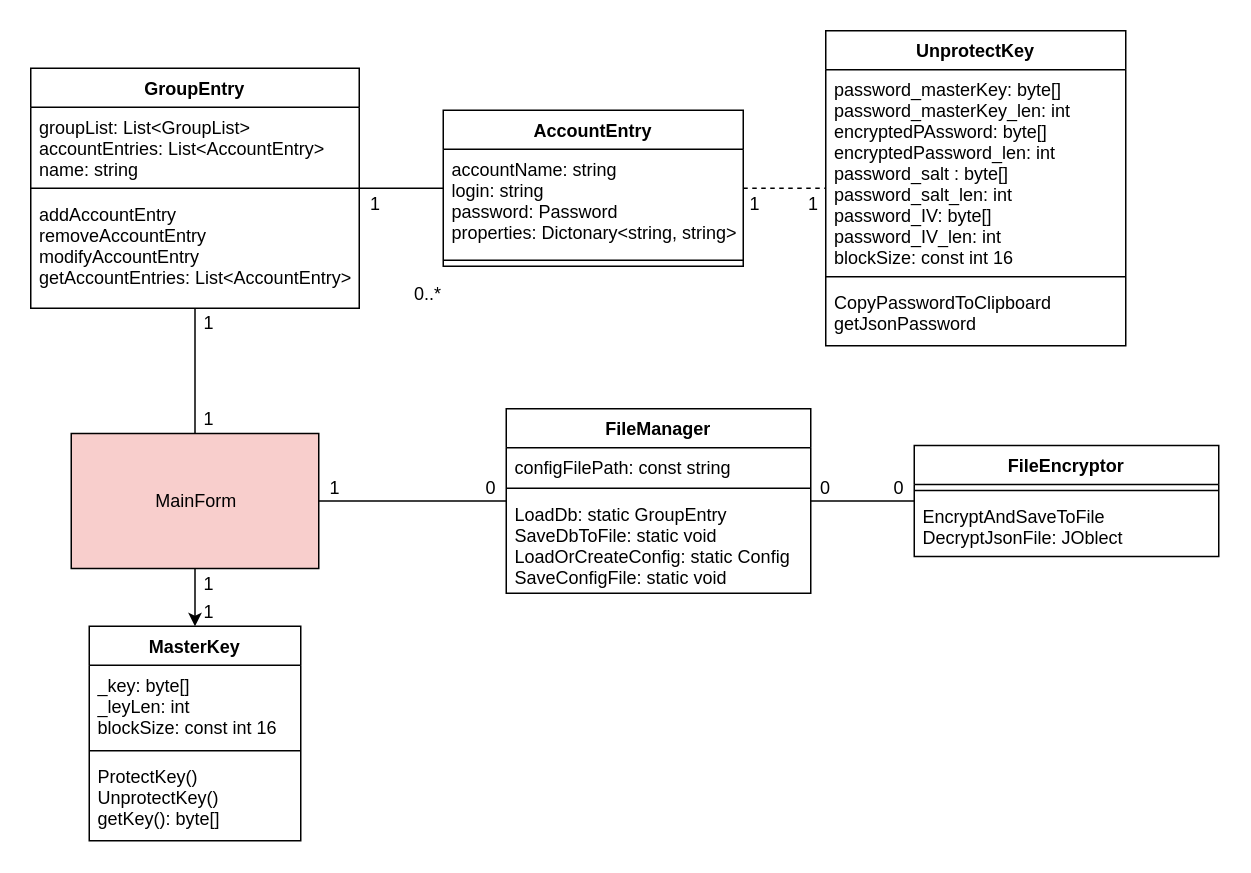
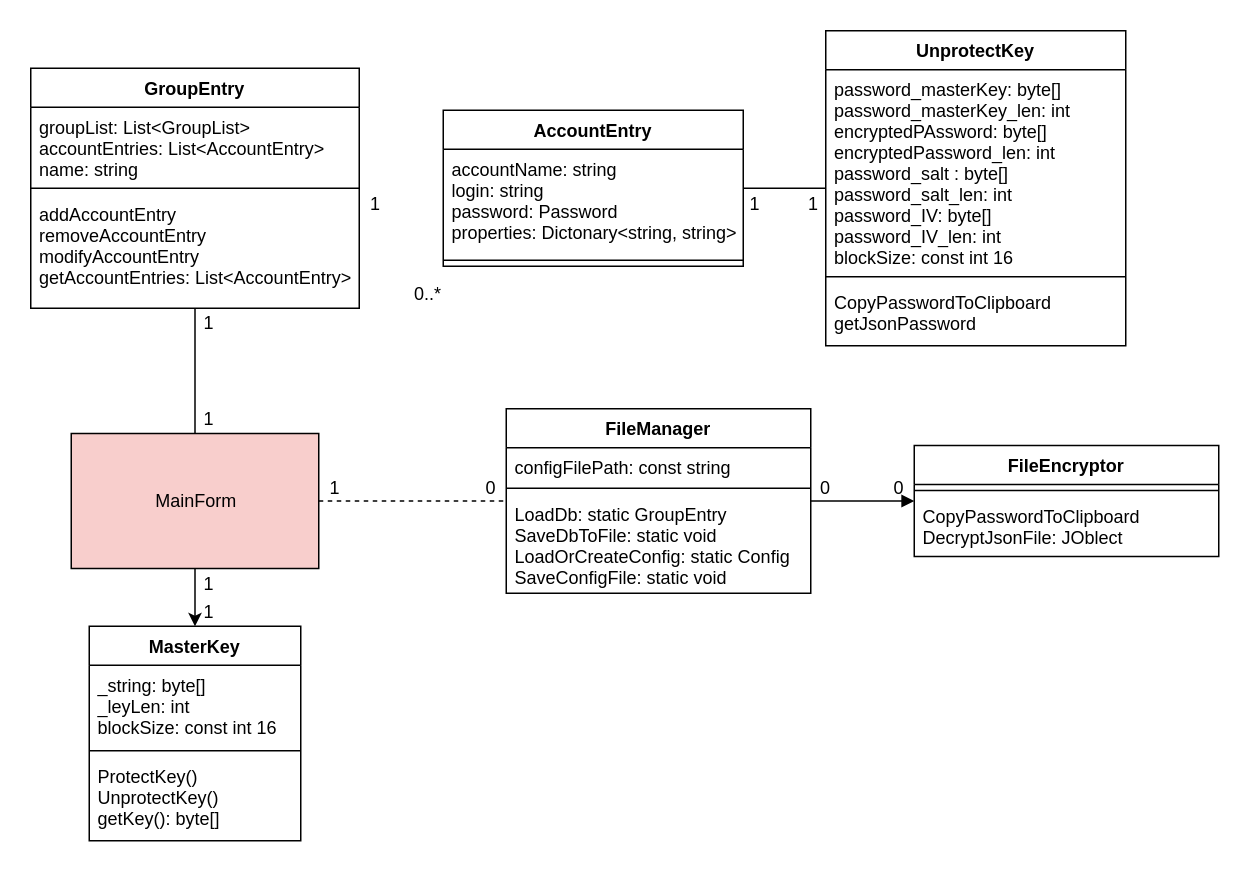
edge "GroupEntry" -- "AccountEntry": removed
edge "AccountEntry" -- "UnprotectKey": style dashed -> solid
edge "MainForm" -- "FileManager": style solid -> dashed
edge "FileManager" -- "FileEncryptor": arrowhead none -> block
node "EncryptAndSaveToFile DecryptJsonFile: JOblect": label "EncryptAndSaveToFile DecryptJsonFile: JOblect" -> "CopyPasswordToClipboard DecryptJsonFile: JOblect"
node "_key: byte[] _leyLen: int blockSize: const int 16": label "_key: byte[] _leyLen: int blockSize: const int 16" -> "_string: byte[] _leyLen: int blockSize: const int 16"
